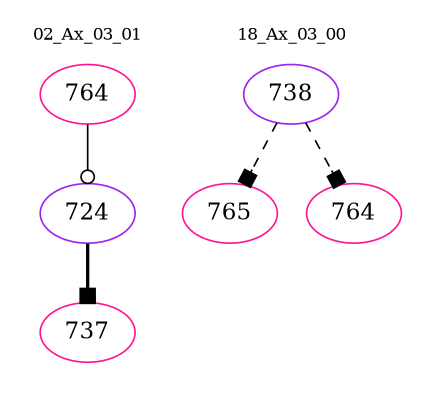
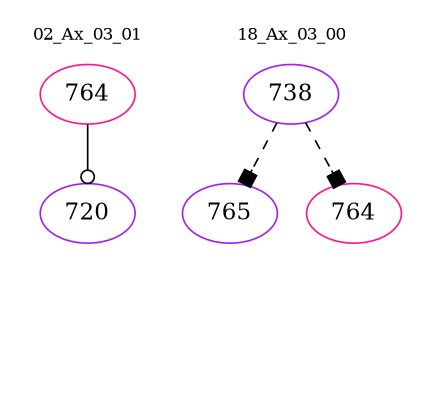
node "724": label "724" -> "720"
node "765": color deeppink -> purple
node "737": removed
